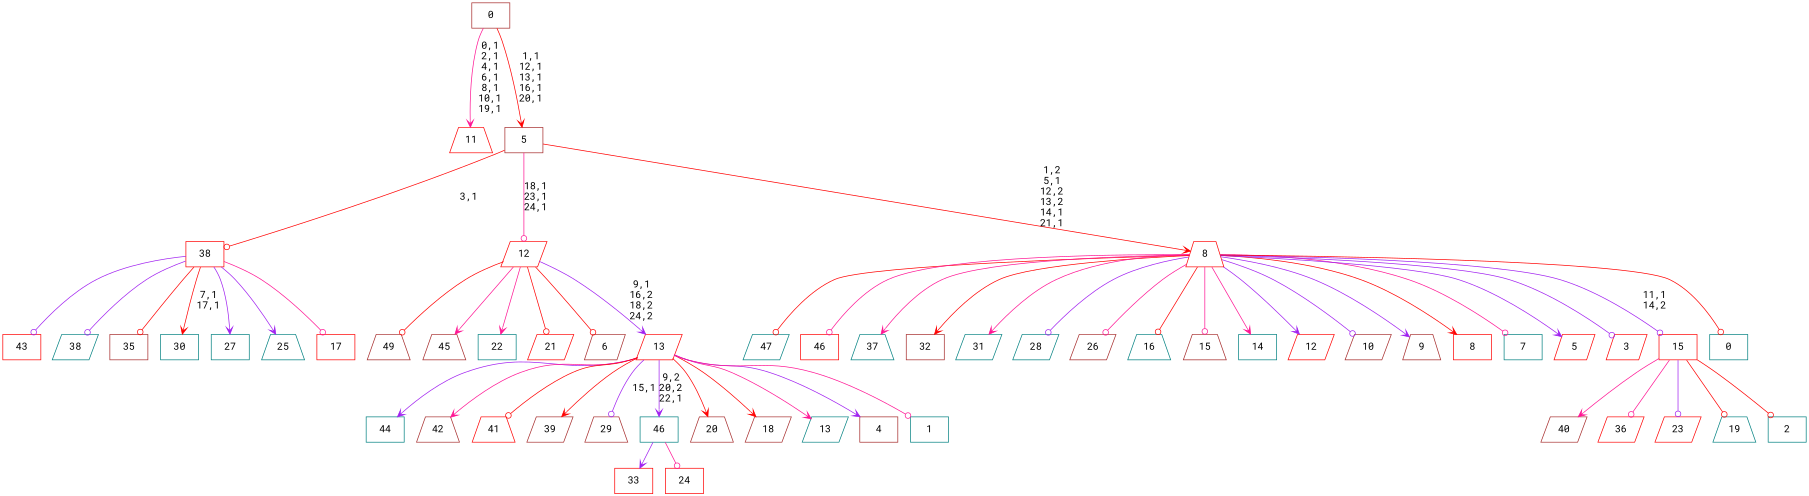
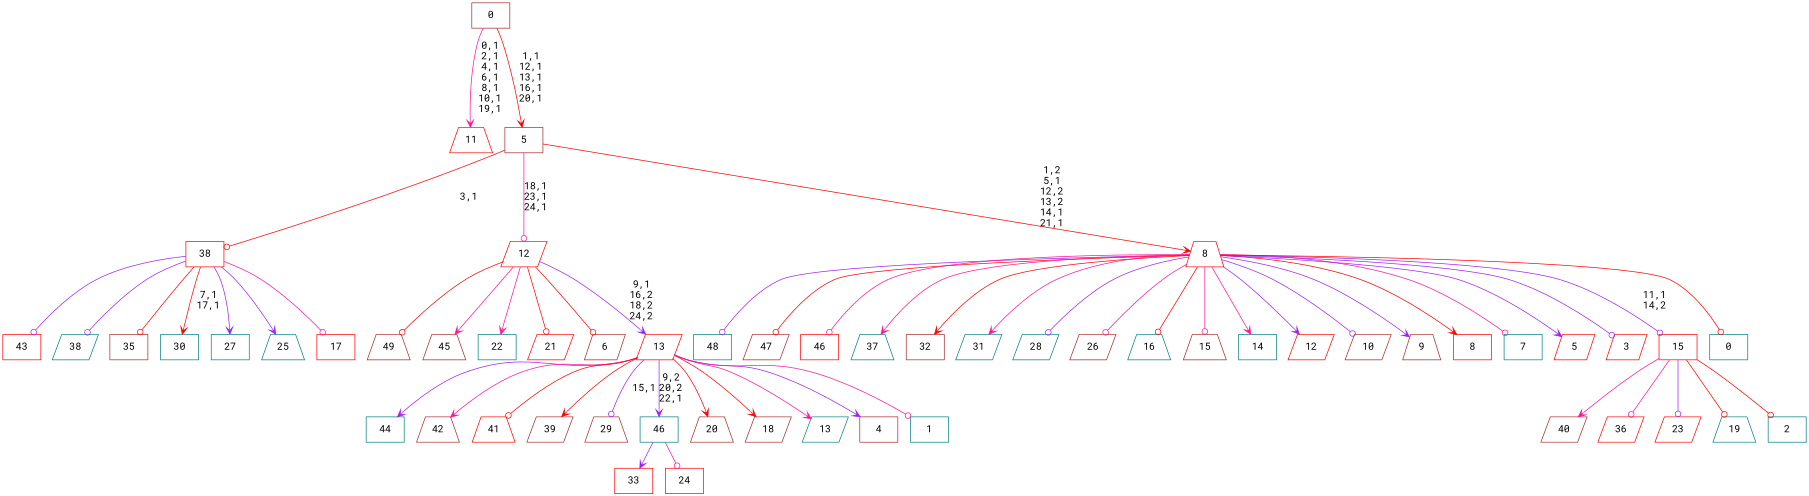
node "48": added
node "47": color teal -> brown
